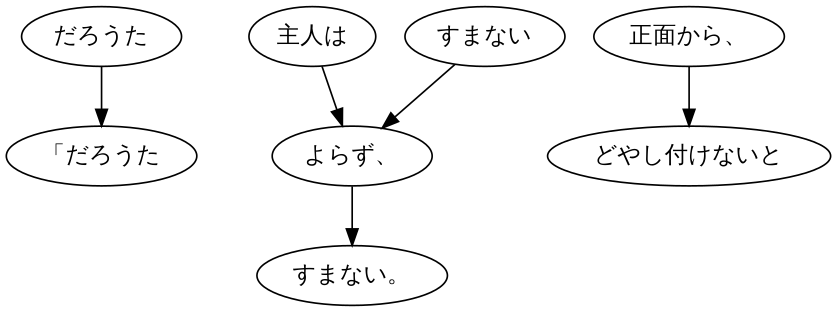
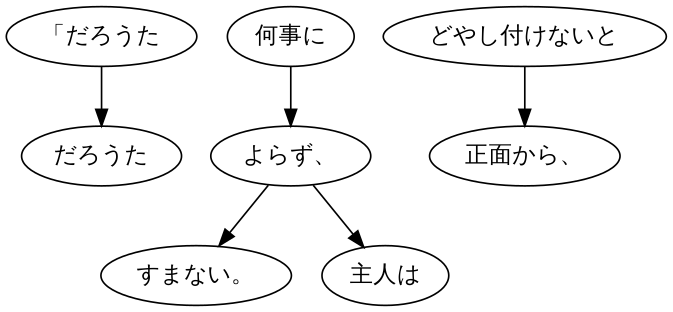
node "すまない": label "すまない" -> "何事に"
edge "だろうた" -> "「だろうた": reversed
edge "主人は" -> "よらず、": reversed
edge "正面から、" -> "どやし付けないと": reversed
